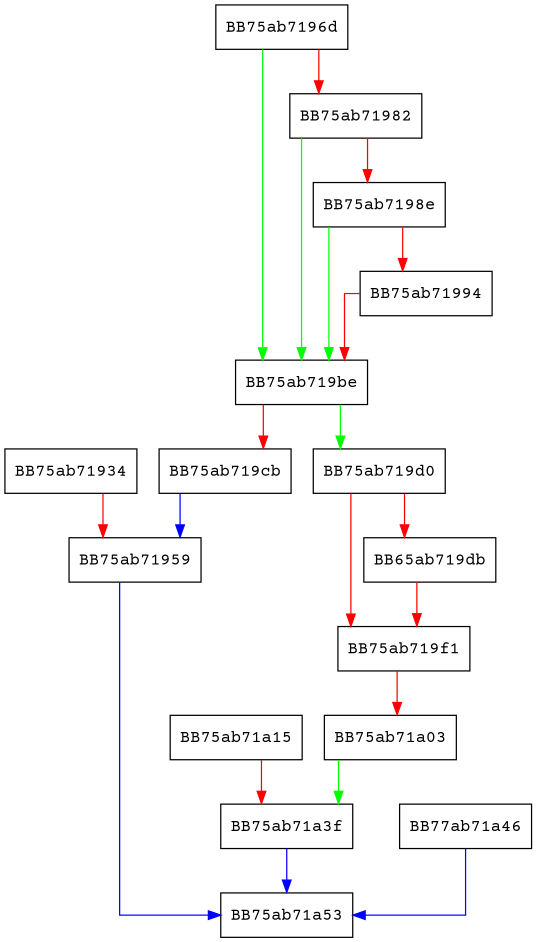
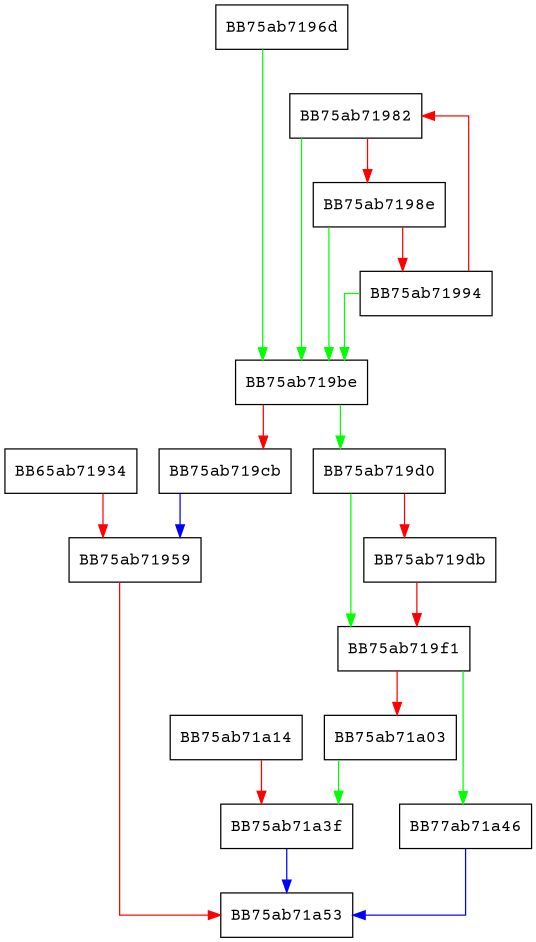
edge "BB75ab7196d" -> "BB75ab71982": now "BB75ab71994" -> "BB75ab71982"
edge "BB75ab71994" -> "BB75ab719be": color red -> green
node "BB75ab71934": label "BB75ab71934" -> "BB65ab71934"
edge "BB75ab719d0" -> "BB75ab719f1": color red -> green
node "BB65ab719db": label "BB65ab719db" -> "BB75ab719db"
edge "BB75ab719f1" -> "BB77ab71a46": added
node "BB75ab71a15": label "BB75ab71a15" -> "BB75ab71a14"
edge "BB75ab71959" -> "BB75ab71a53": color blue -> red
